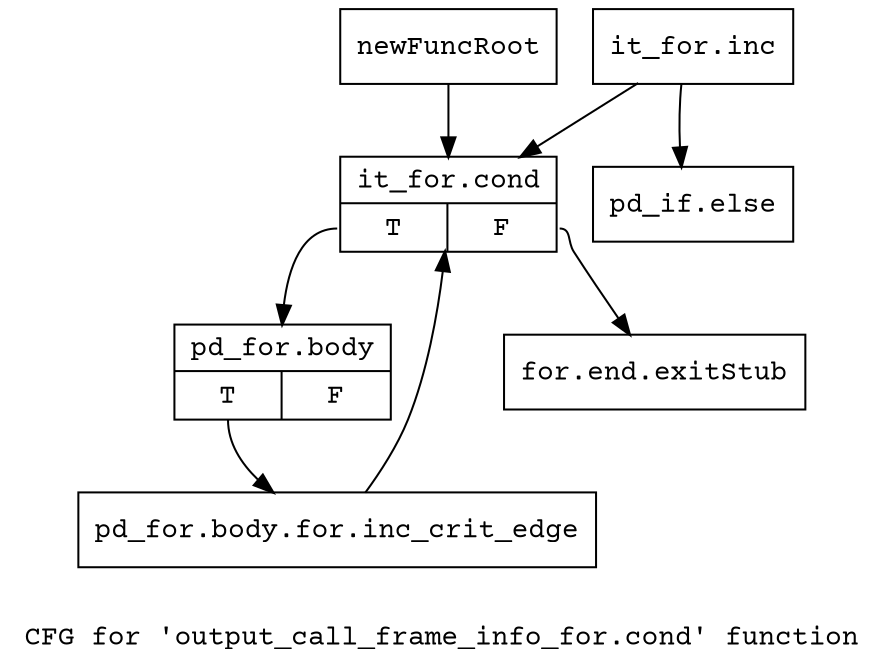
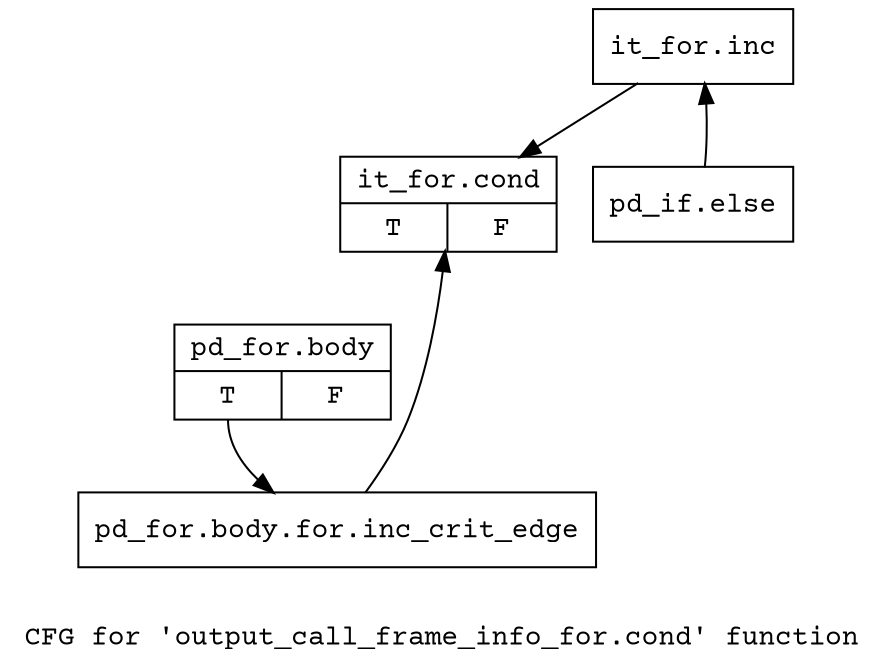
node "newFuncRoot": removed
edge "it_for.inc" -> "pd_if.else": reversed
edge "it_for.cond" -> "pd_for.body": removed
node "for.end.exitStub": removed
